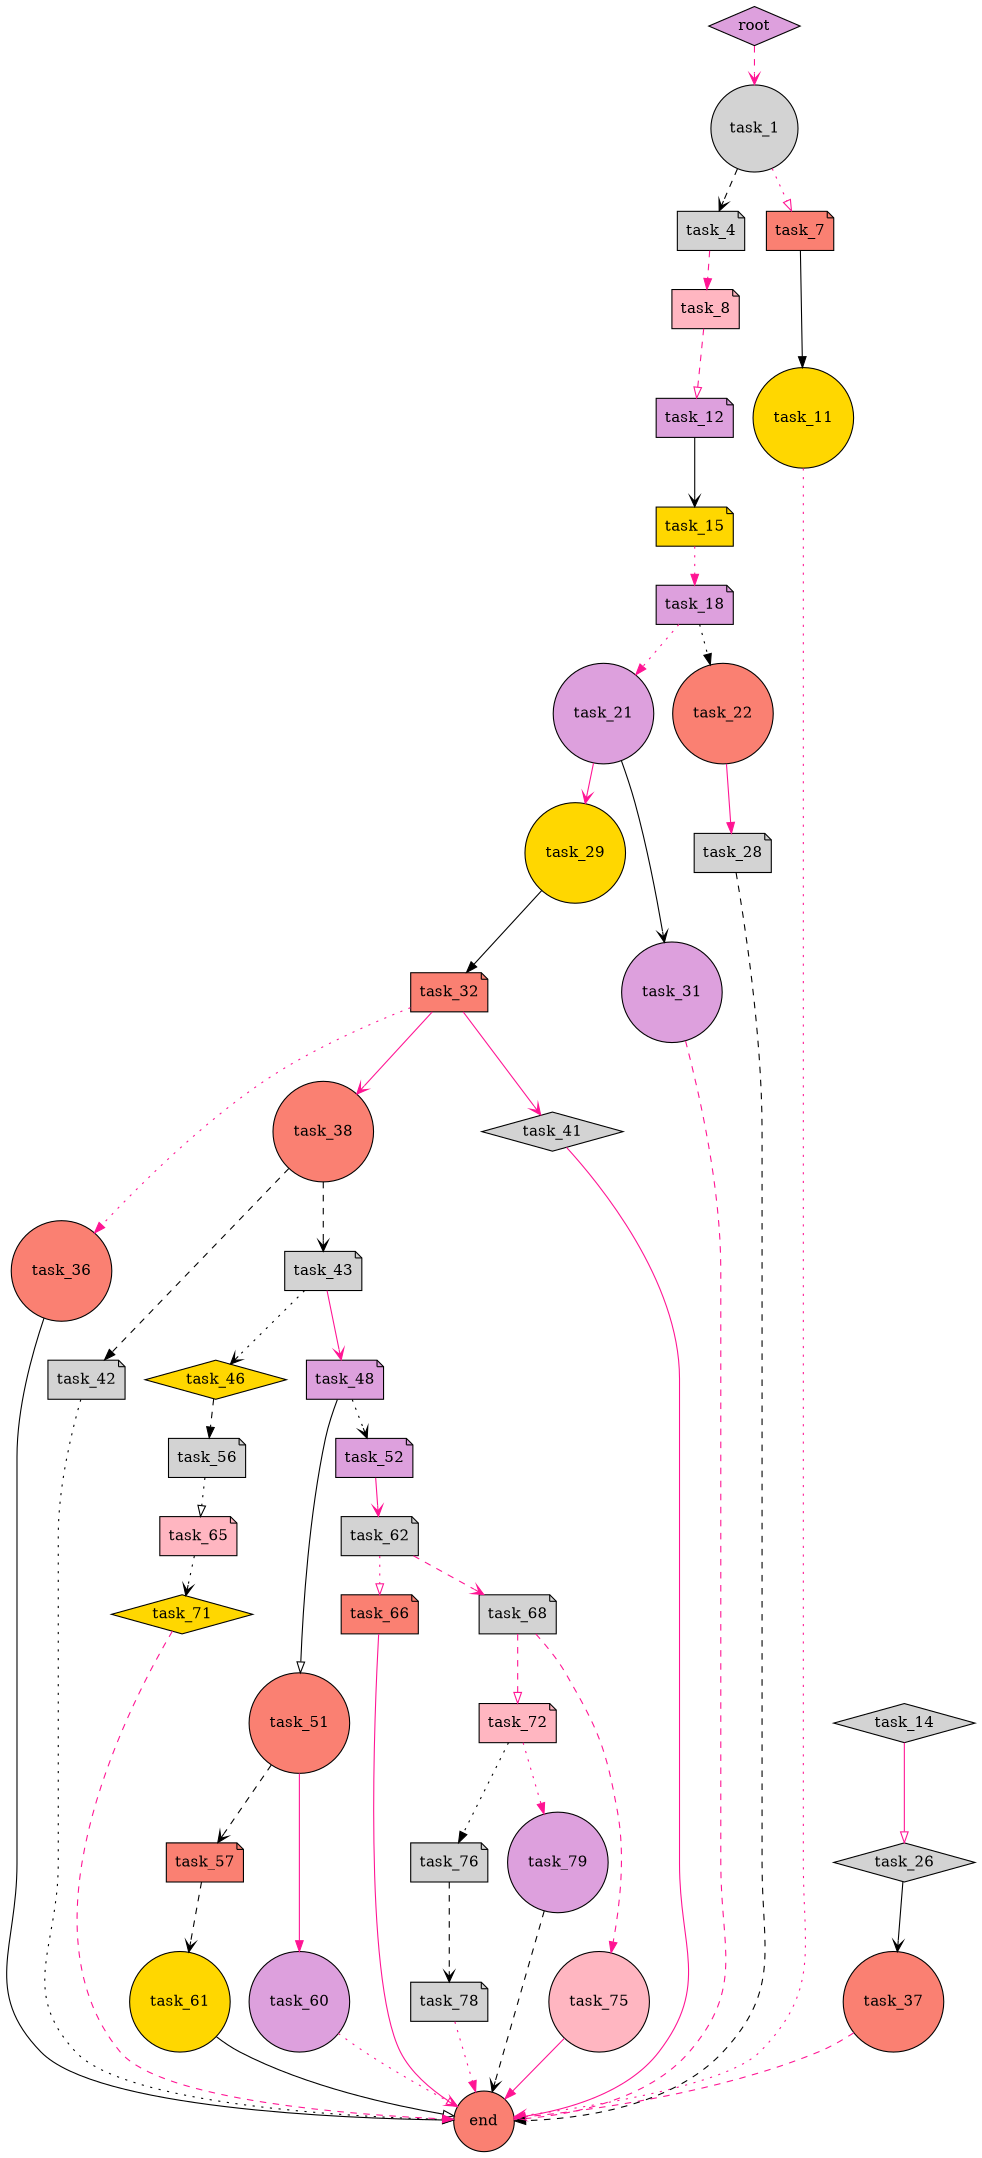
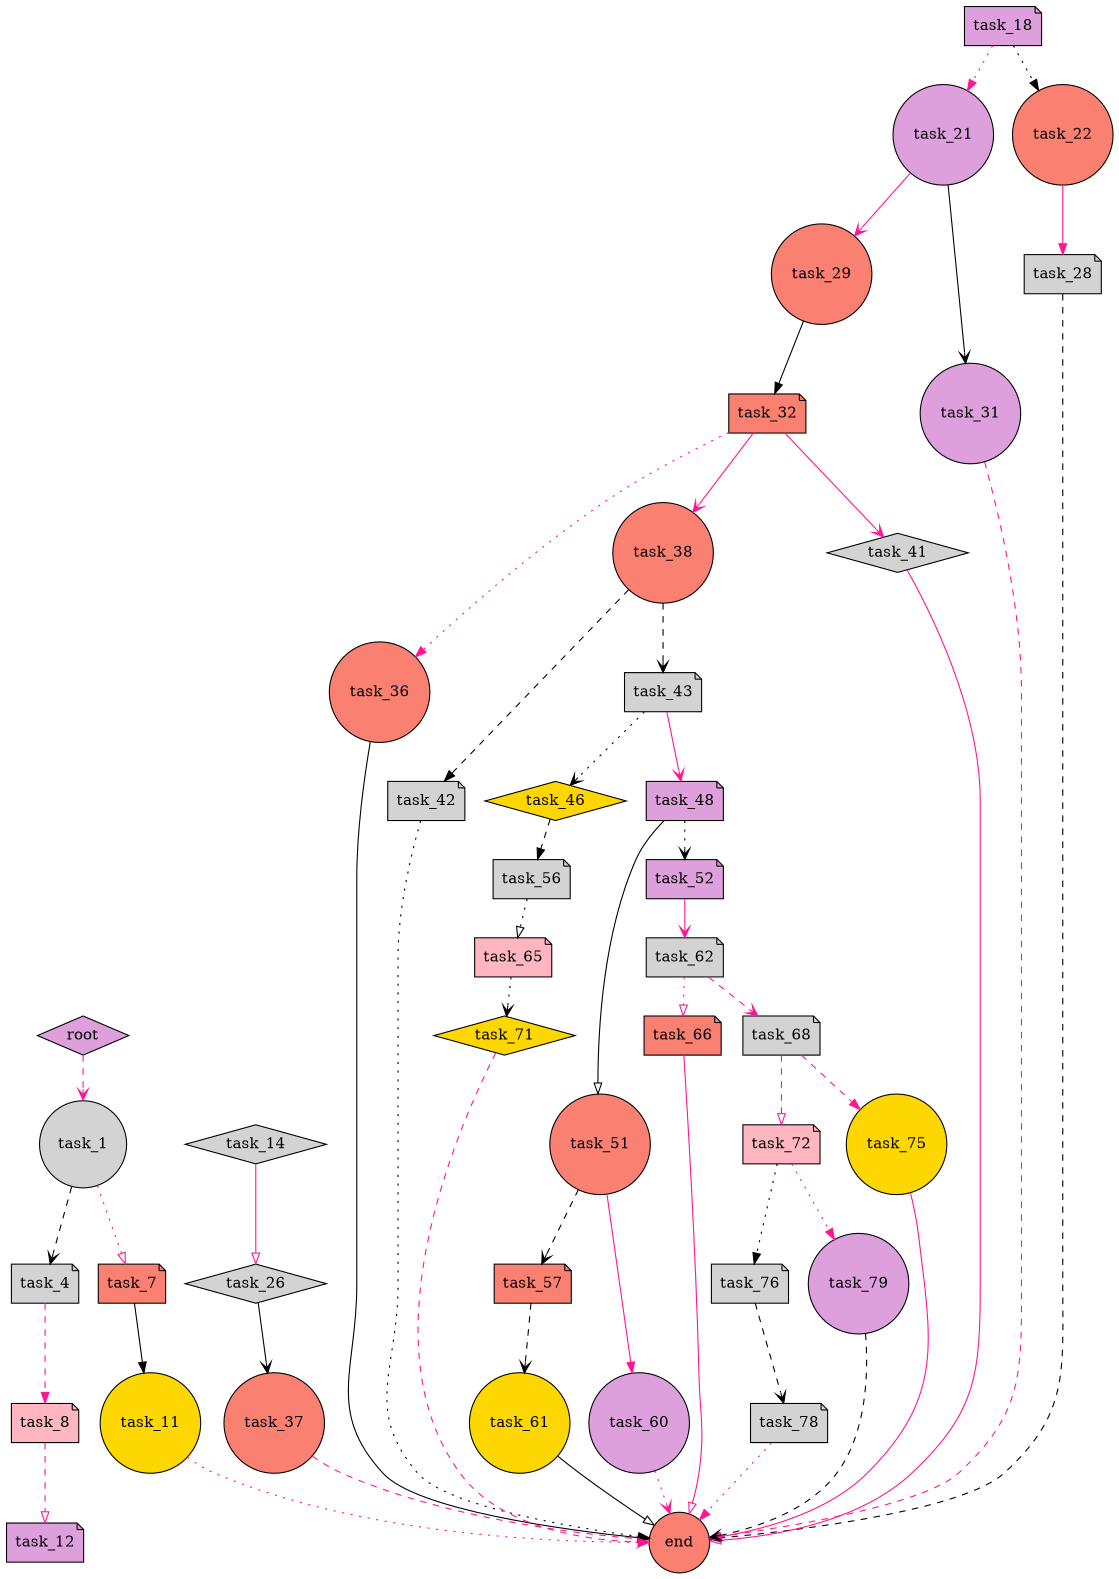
node "task_15": removed
node "task_29": fillcolor gold -> salmon
node "task_75": fillcolor lightpink -> gold
